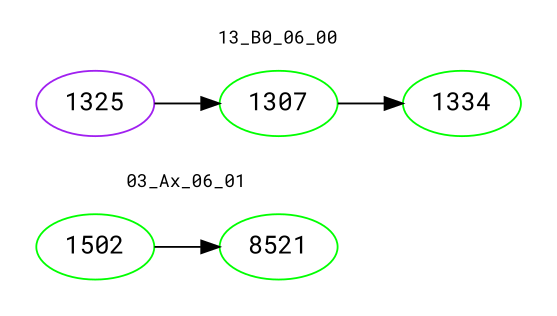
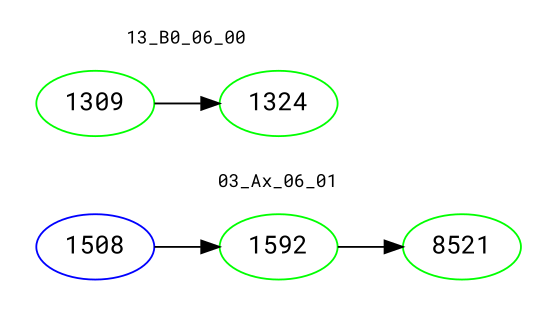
node "1325": removed
node "1307": label "1307" -> "1309"
node "1334": label "1334" -> "1324"
node "1502": label "1502" -> "1592"
node "1508": added
